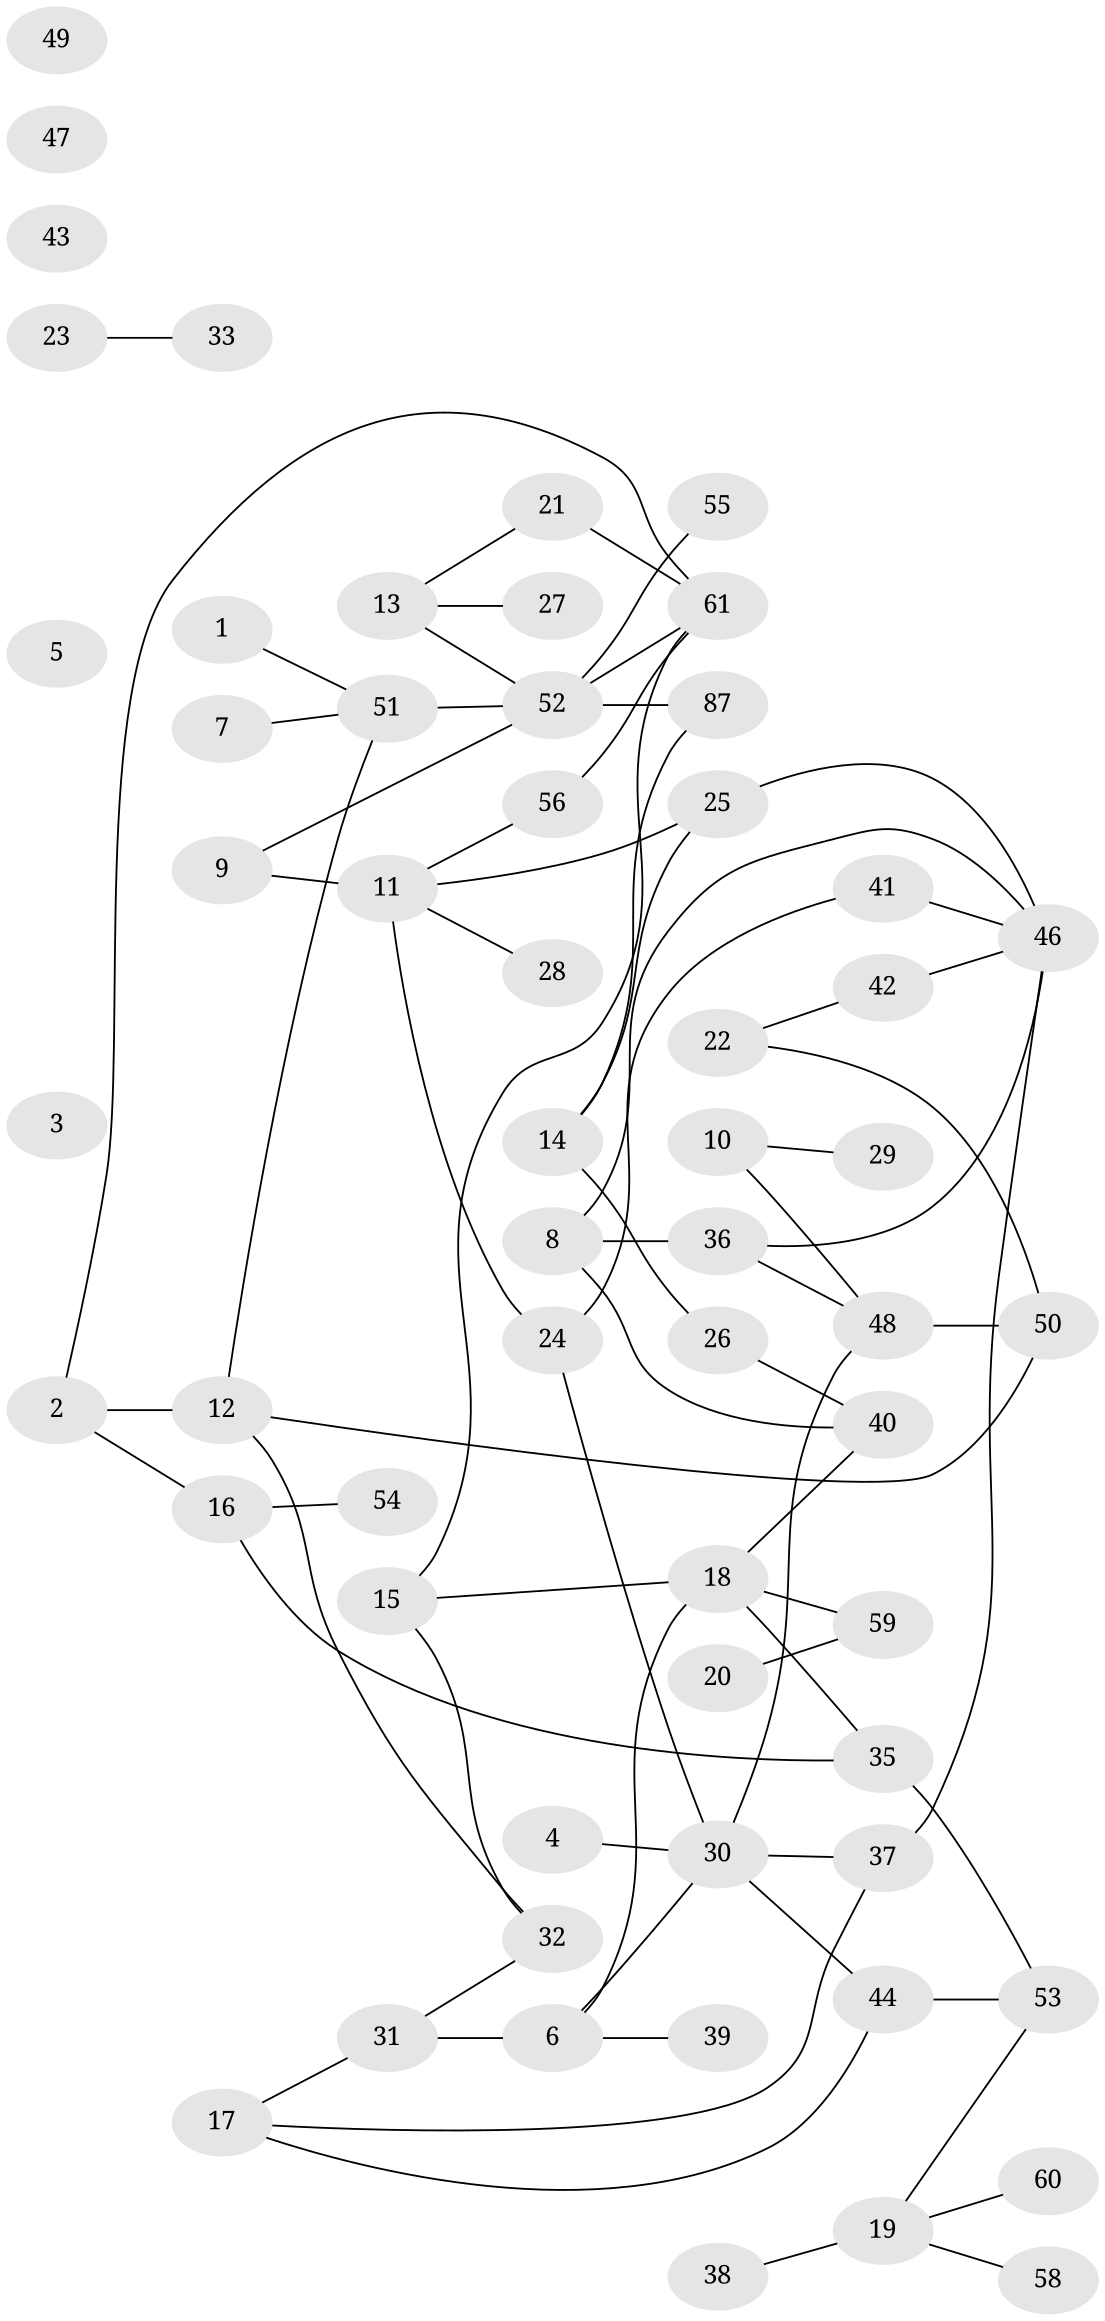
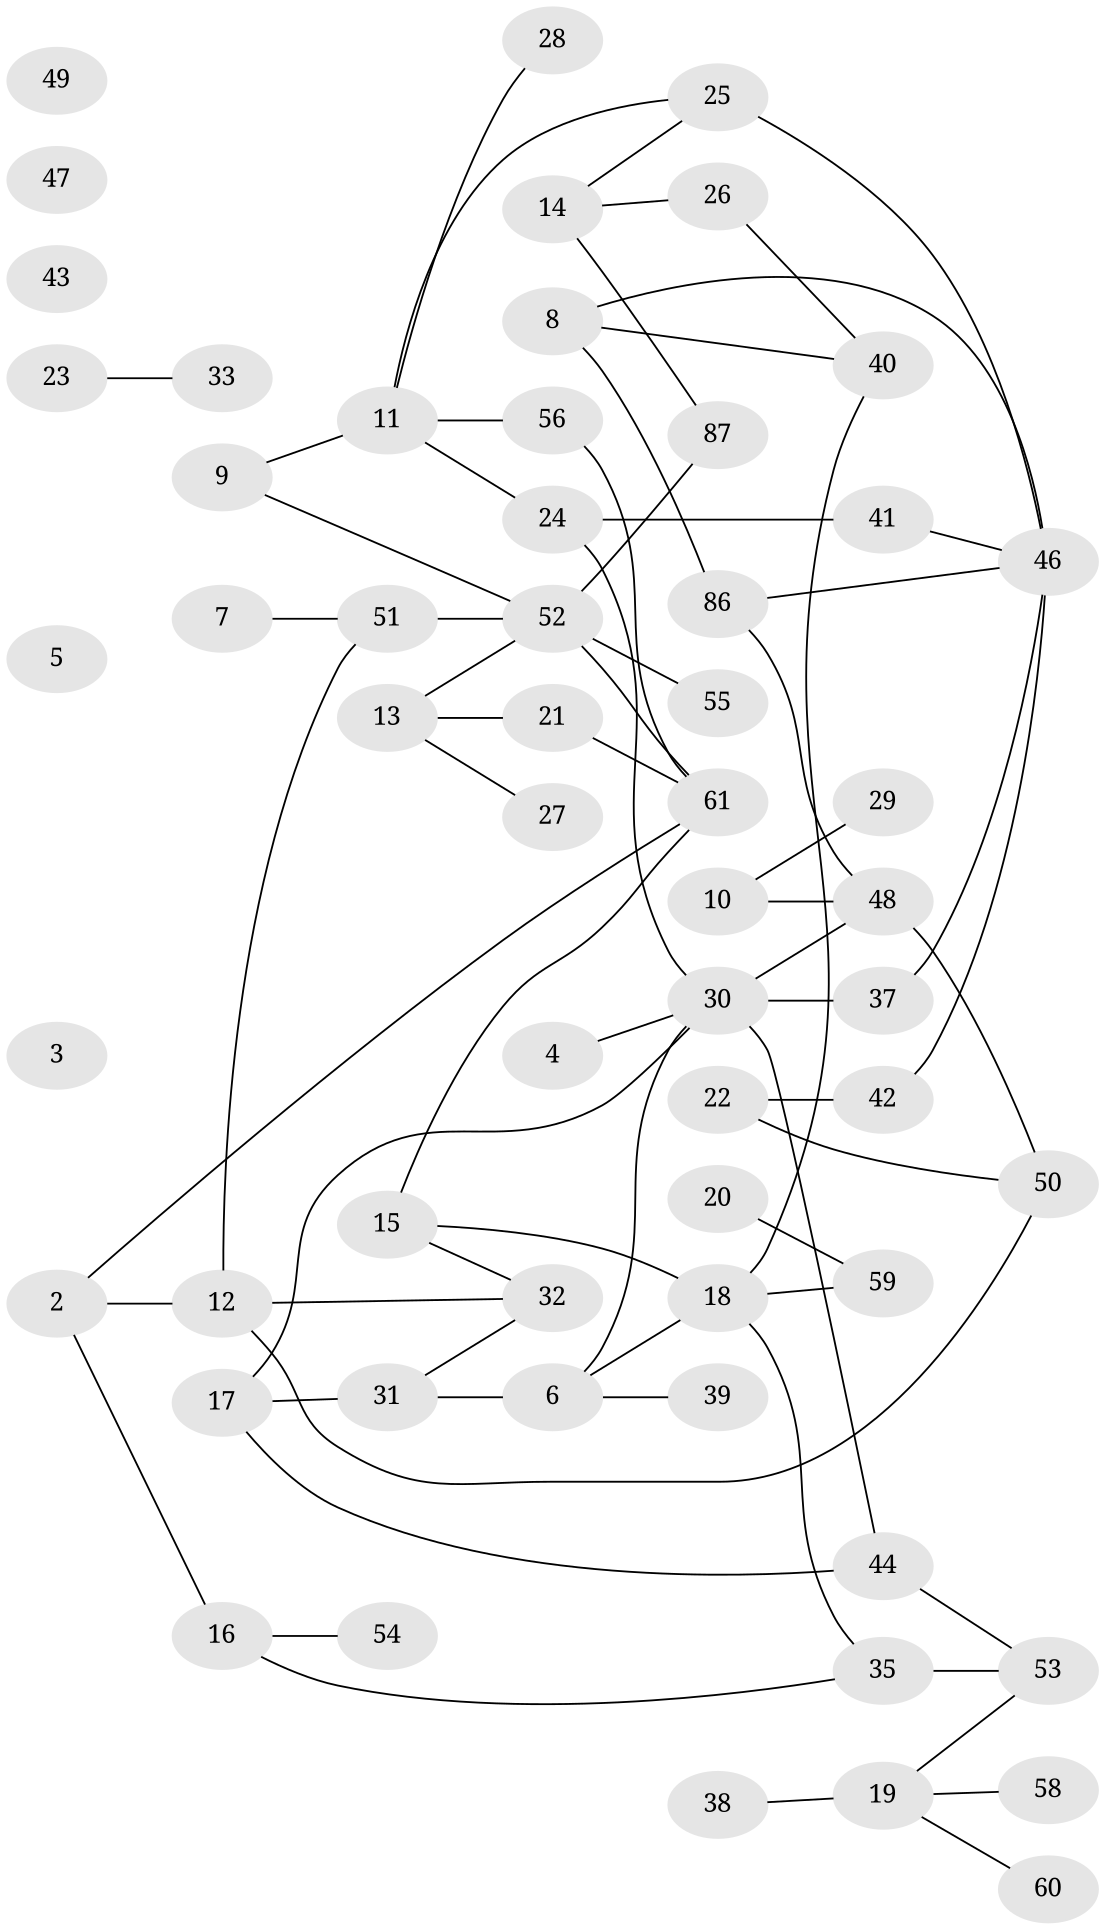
node "1": removed
node "36": label "36" -> "86"
edge "37" -- "17": now "30" -- "17"
